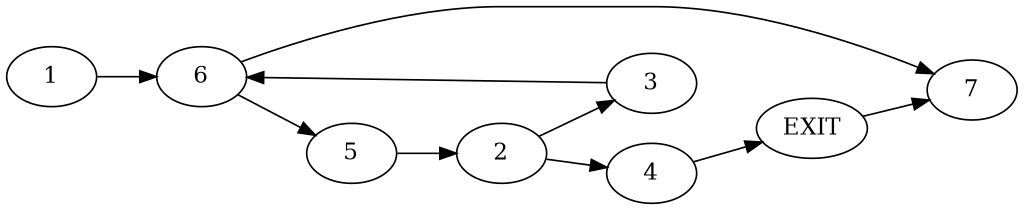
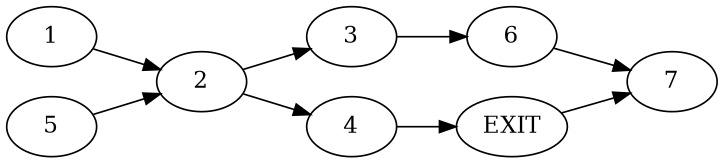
edge "1" -> "6": now "1" -> "2"
edge "6" -> "5": removed
